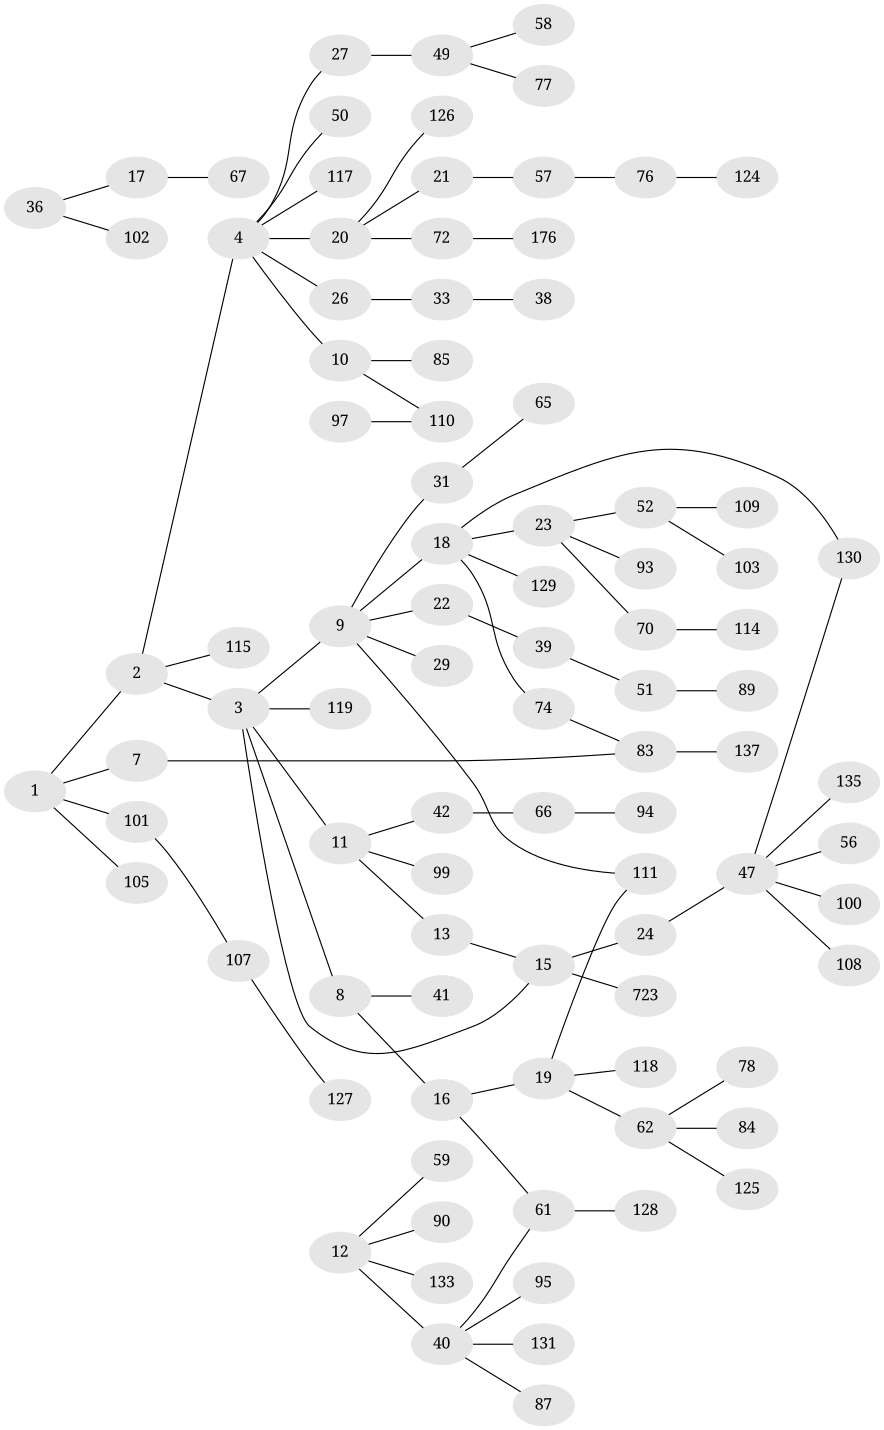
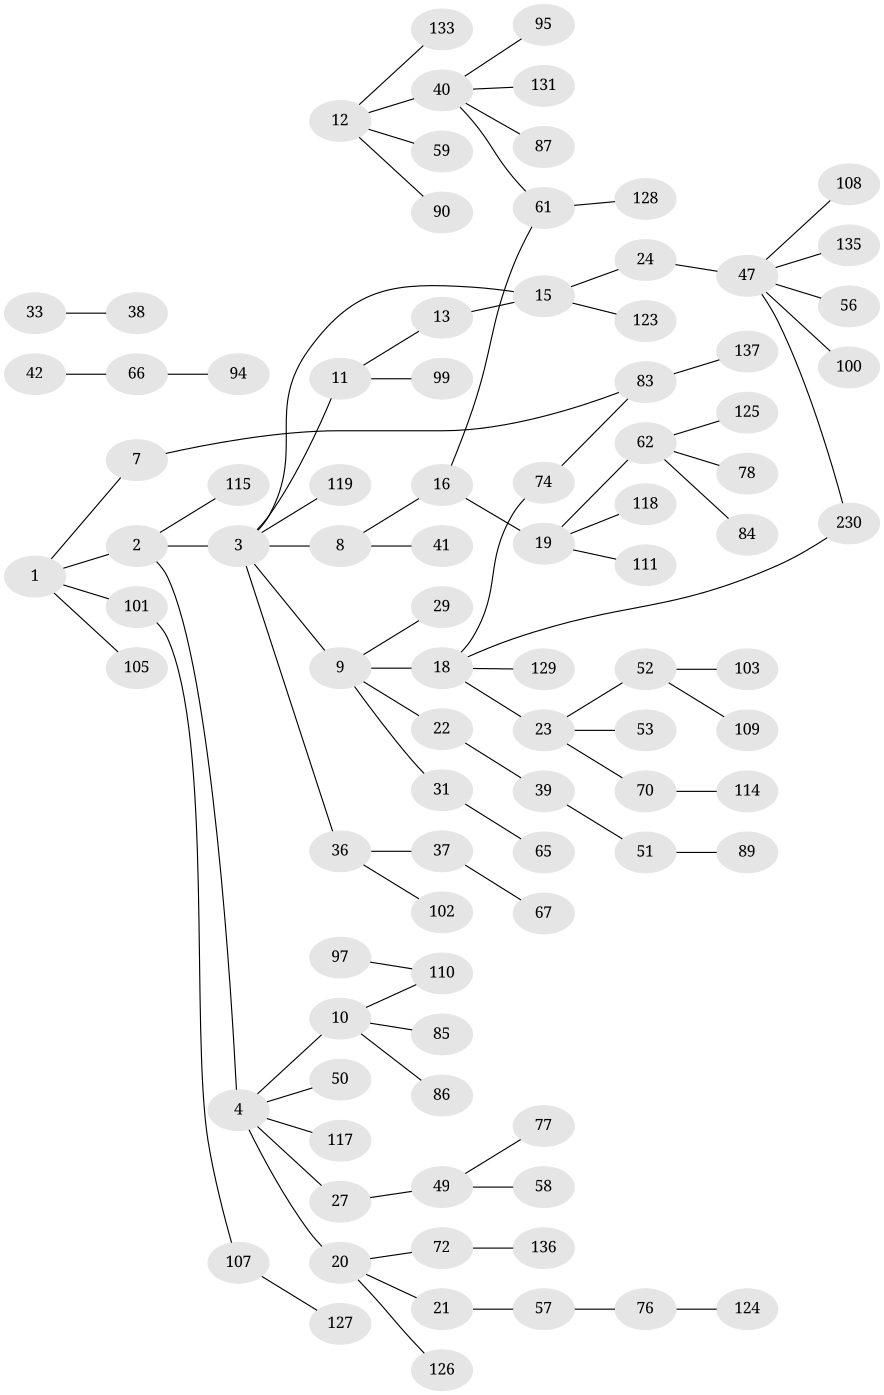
node "17": label "17" -> "37"
node "176": label "176" -> "136"
node "26": removed
node "130": label "130" -> "230"
node "93": label "93" -> "53"
edge "3" -- "36": added
edge "9" -- "111": removed
edge "42" -- "11": removed
node "723": label "723" -> "123"
node "86": added
